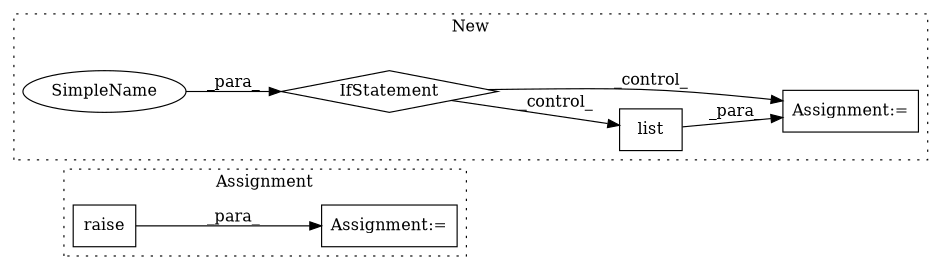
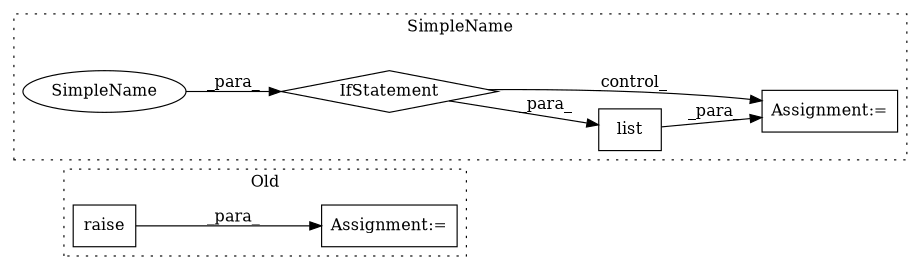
cluster "New": label "New" -> "SimpleName"
edge "IfStatement" -> "list": label "_control_" -> "_para_"
cluster "Assignment": label "Assignment" -> "Old"
